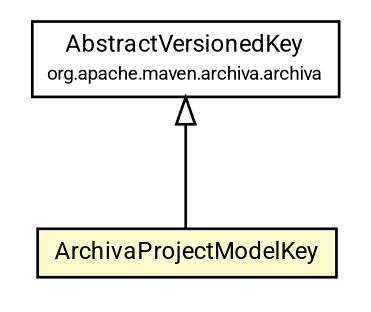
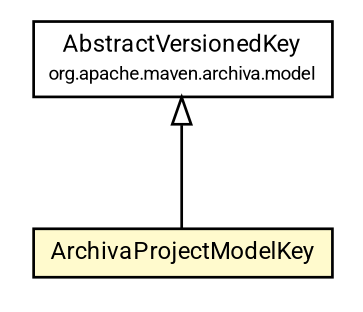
node "AbstractVersionedKey": text "org.apache.maven.archiva.archiva" -> "org.apache.maven.archiva.model"
